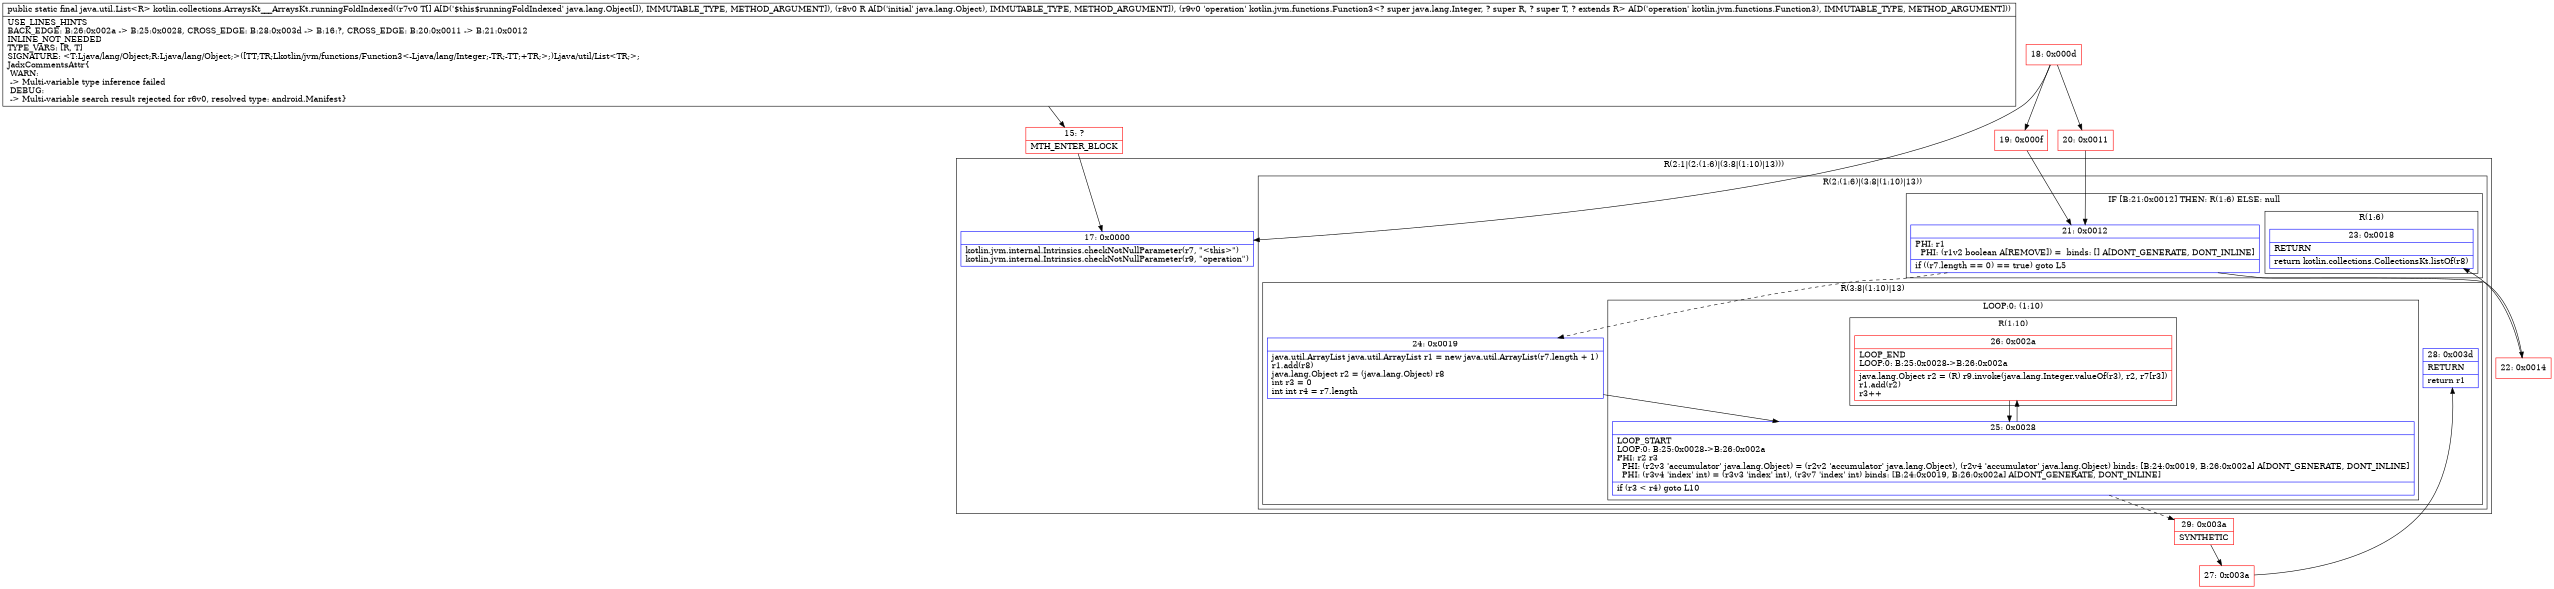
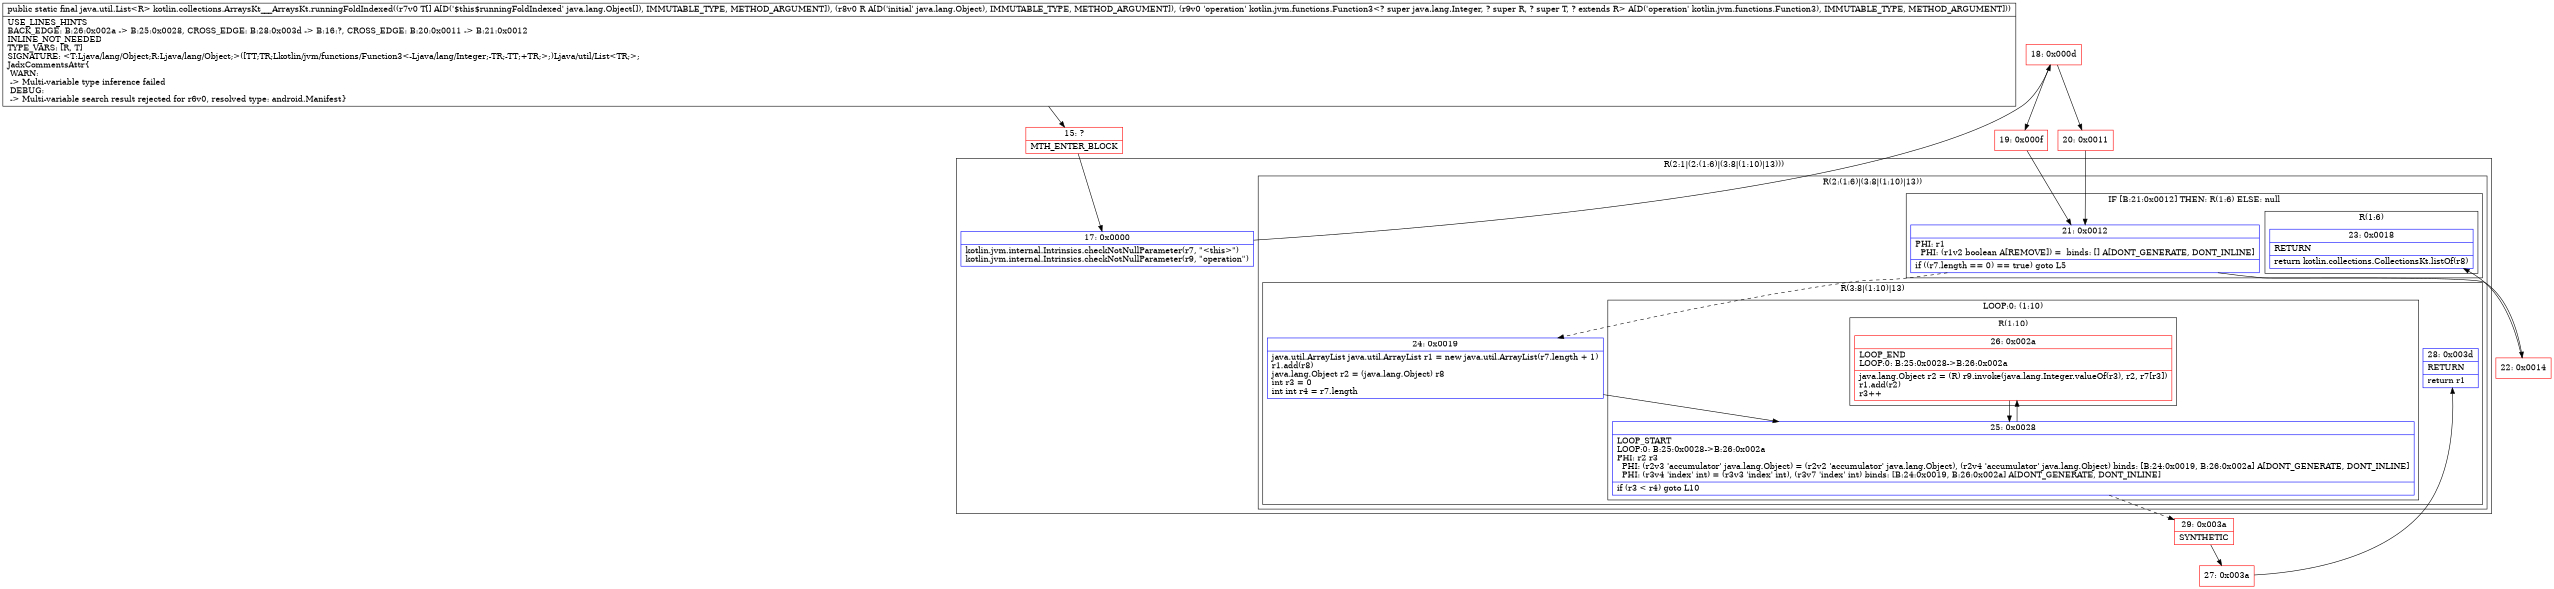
edge "18: 0x000d" -> "17: 0x0000": reversed
